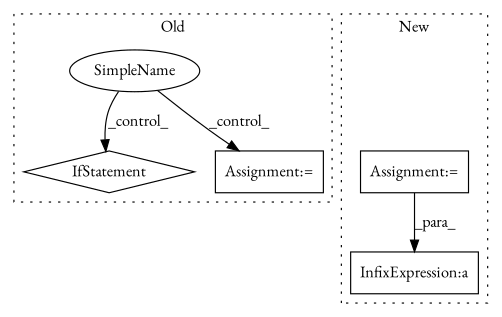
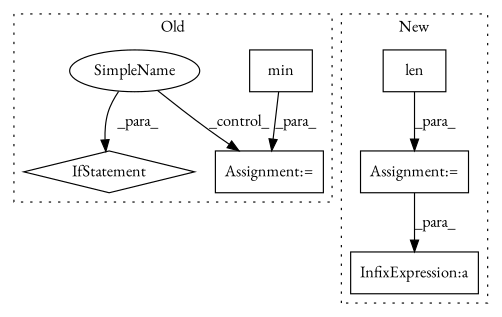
node "min": added
node "len": added
edge "SimpleName" -> "IfStatement": label "_control_" -> "_para_"
